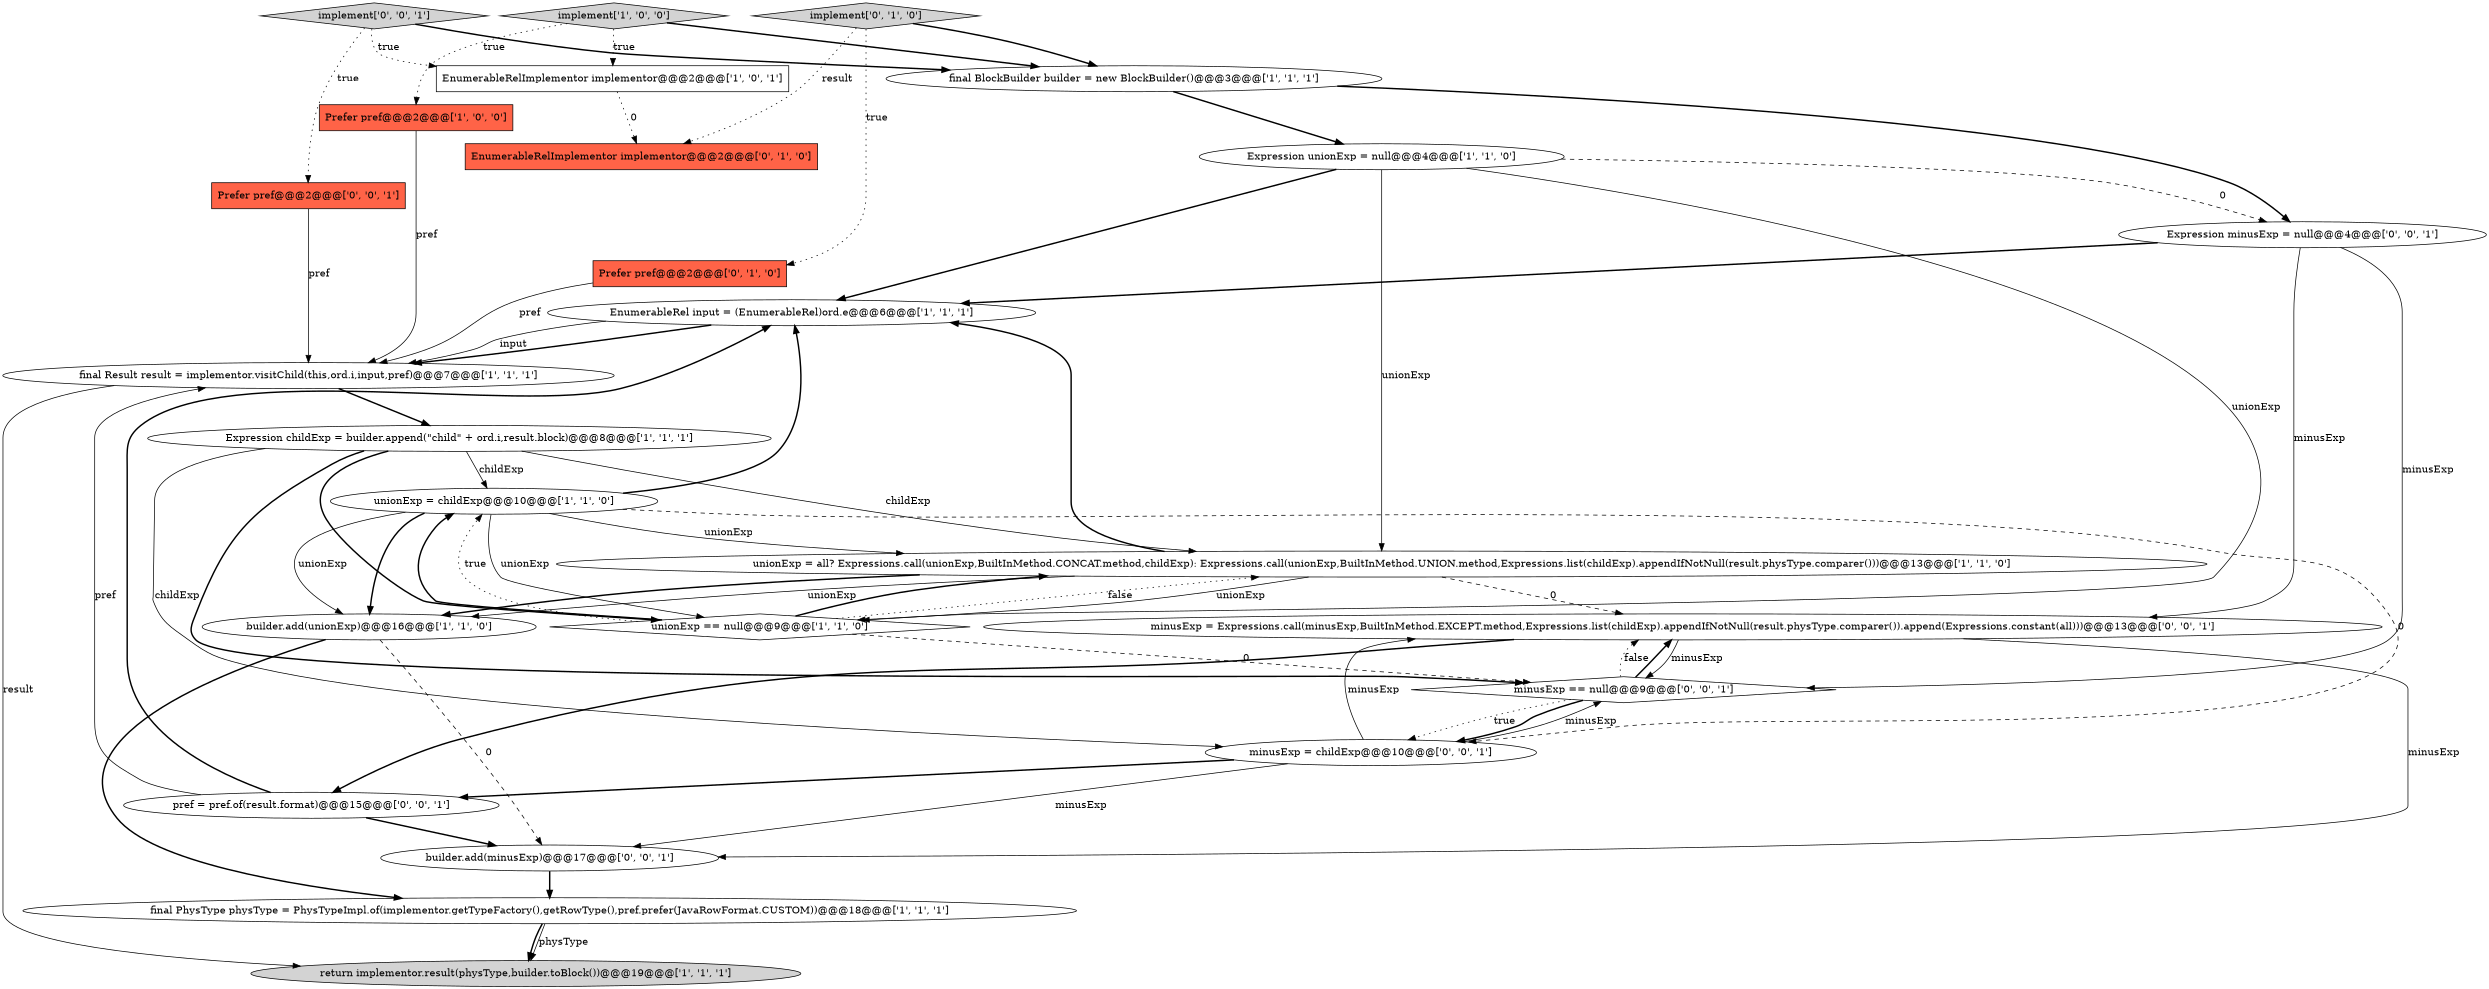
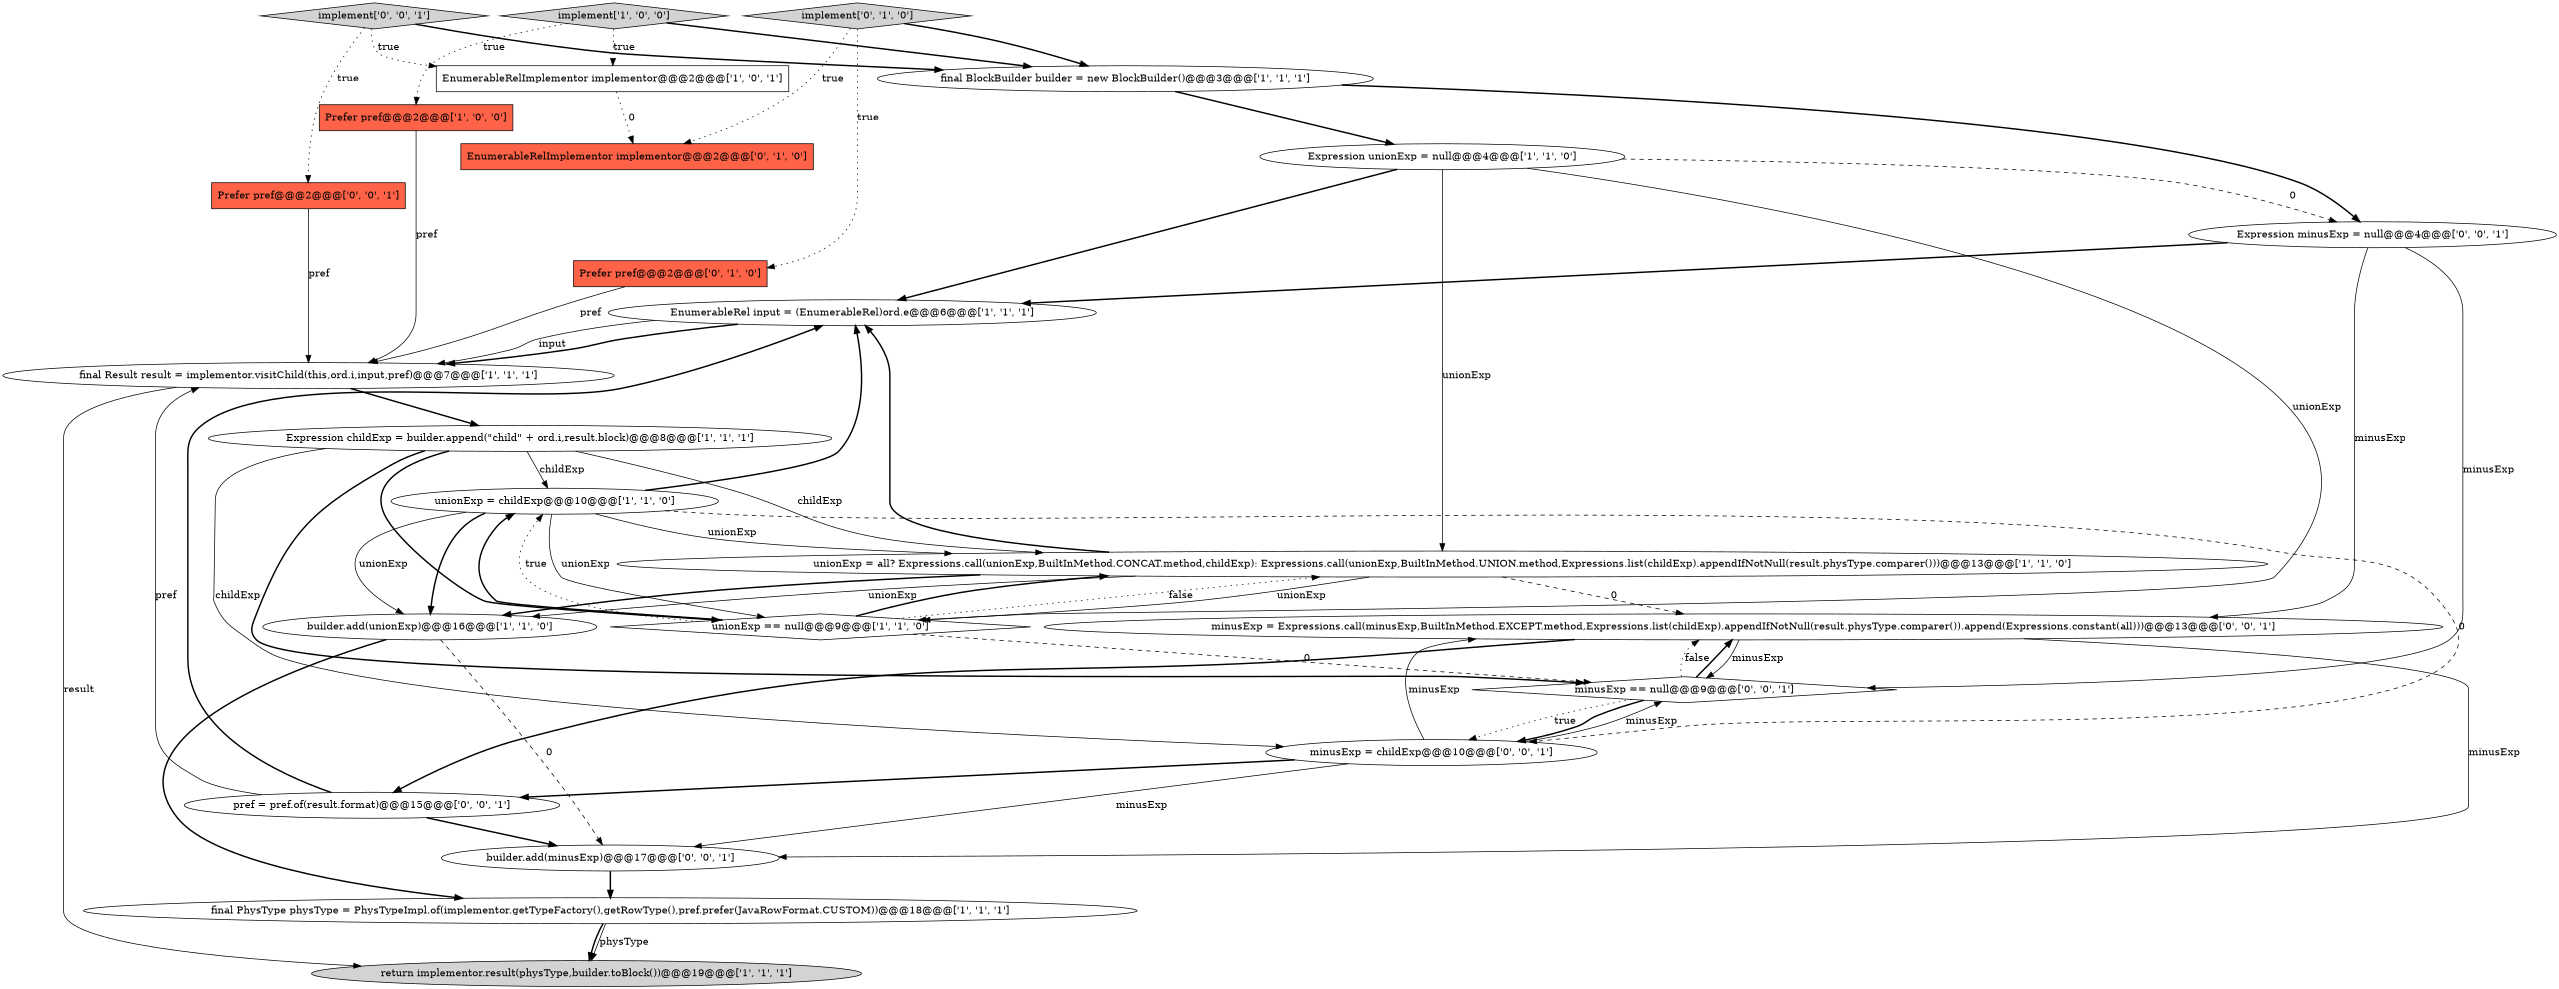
edge "implement['0', '1', '0']" -> "EnumerableRelImplementor implementor@@@2@@@['0', '1', '0']": label "result" -> "true"
